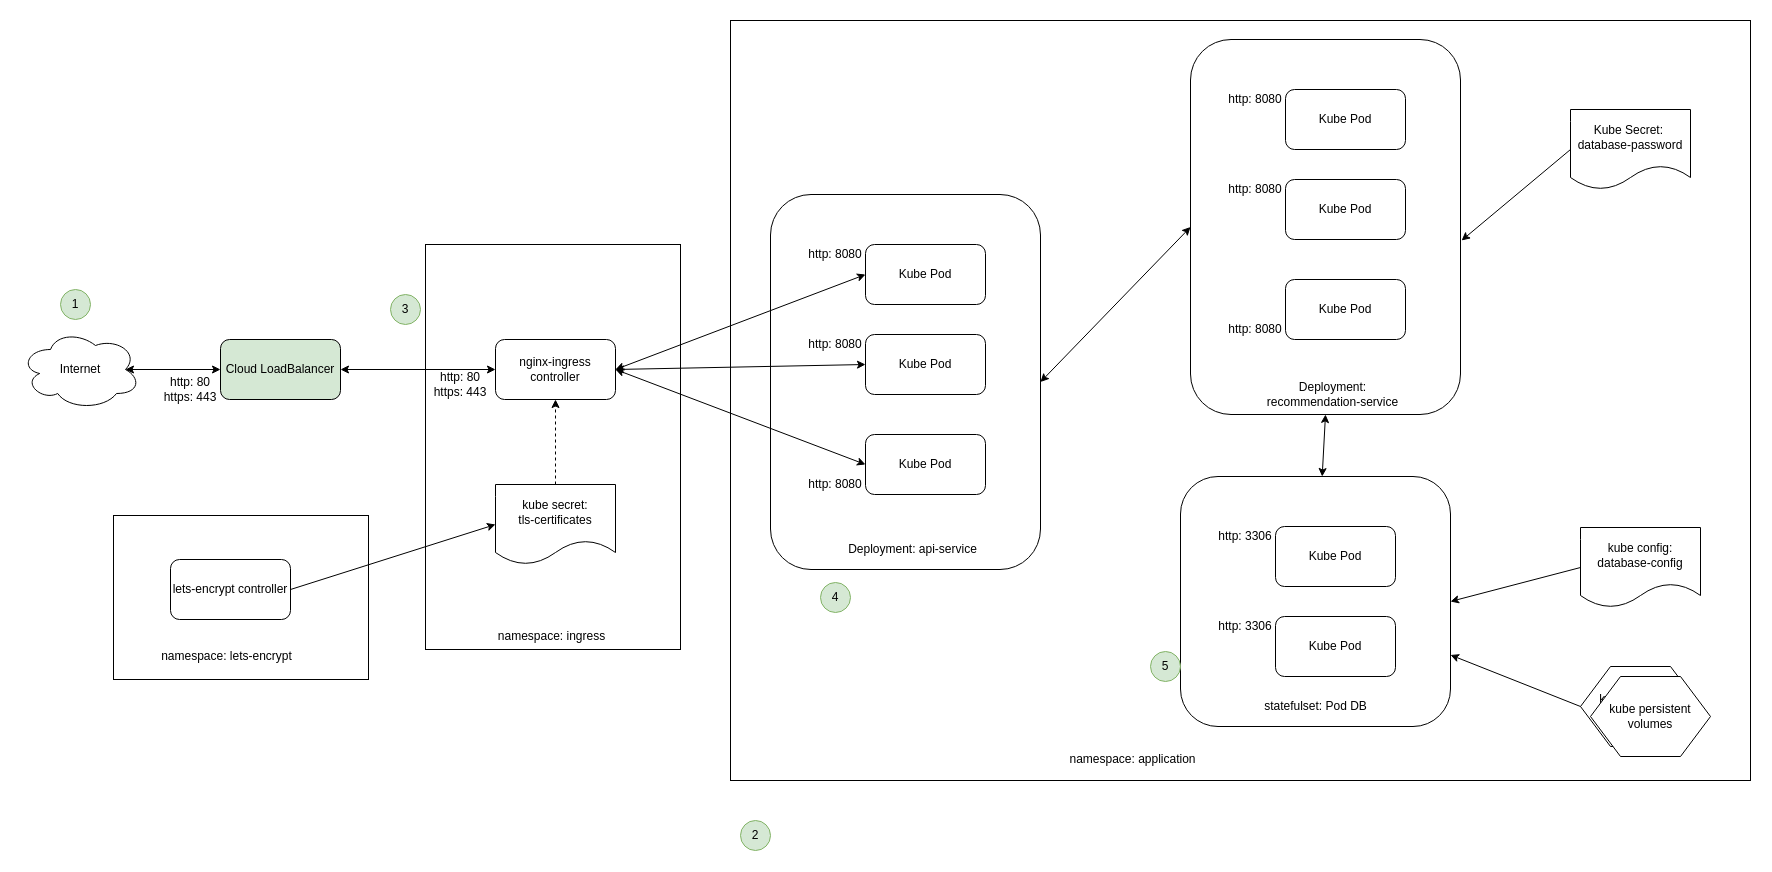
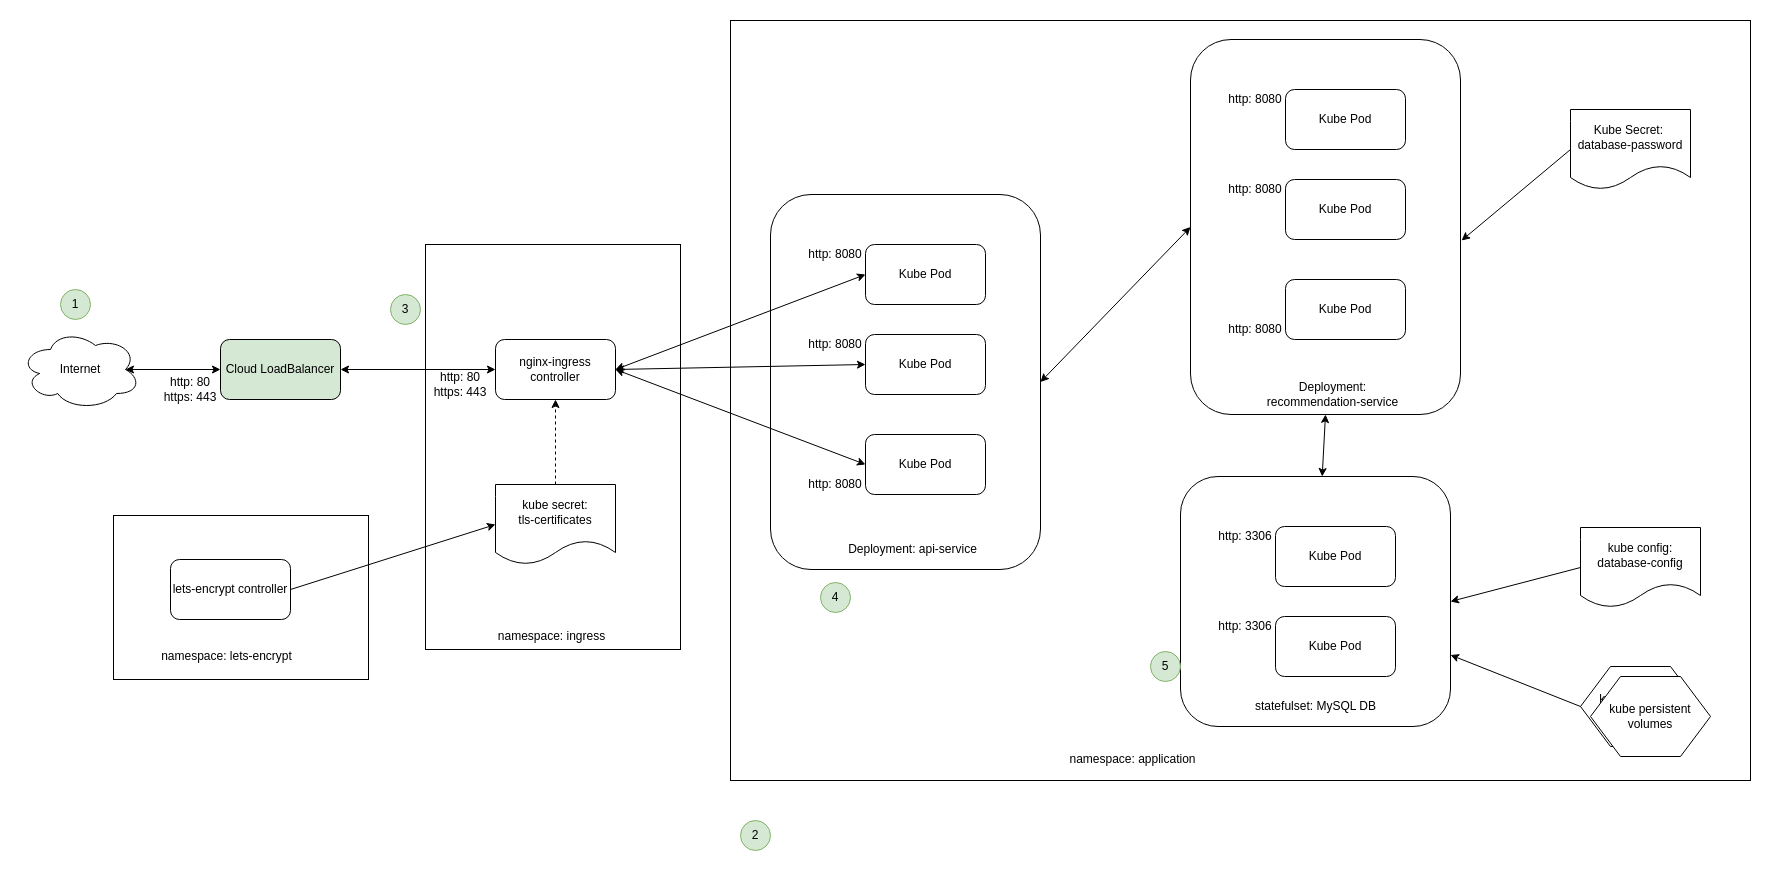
node "statefulset: Pod DB": label "statefulset: Pod DB" -> "statefulset: MySQL DB"
